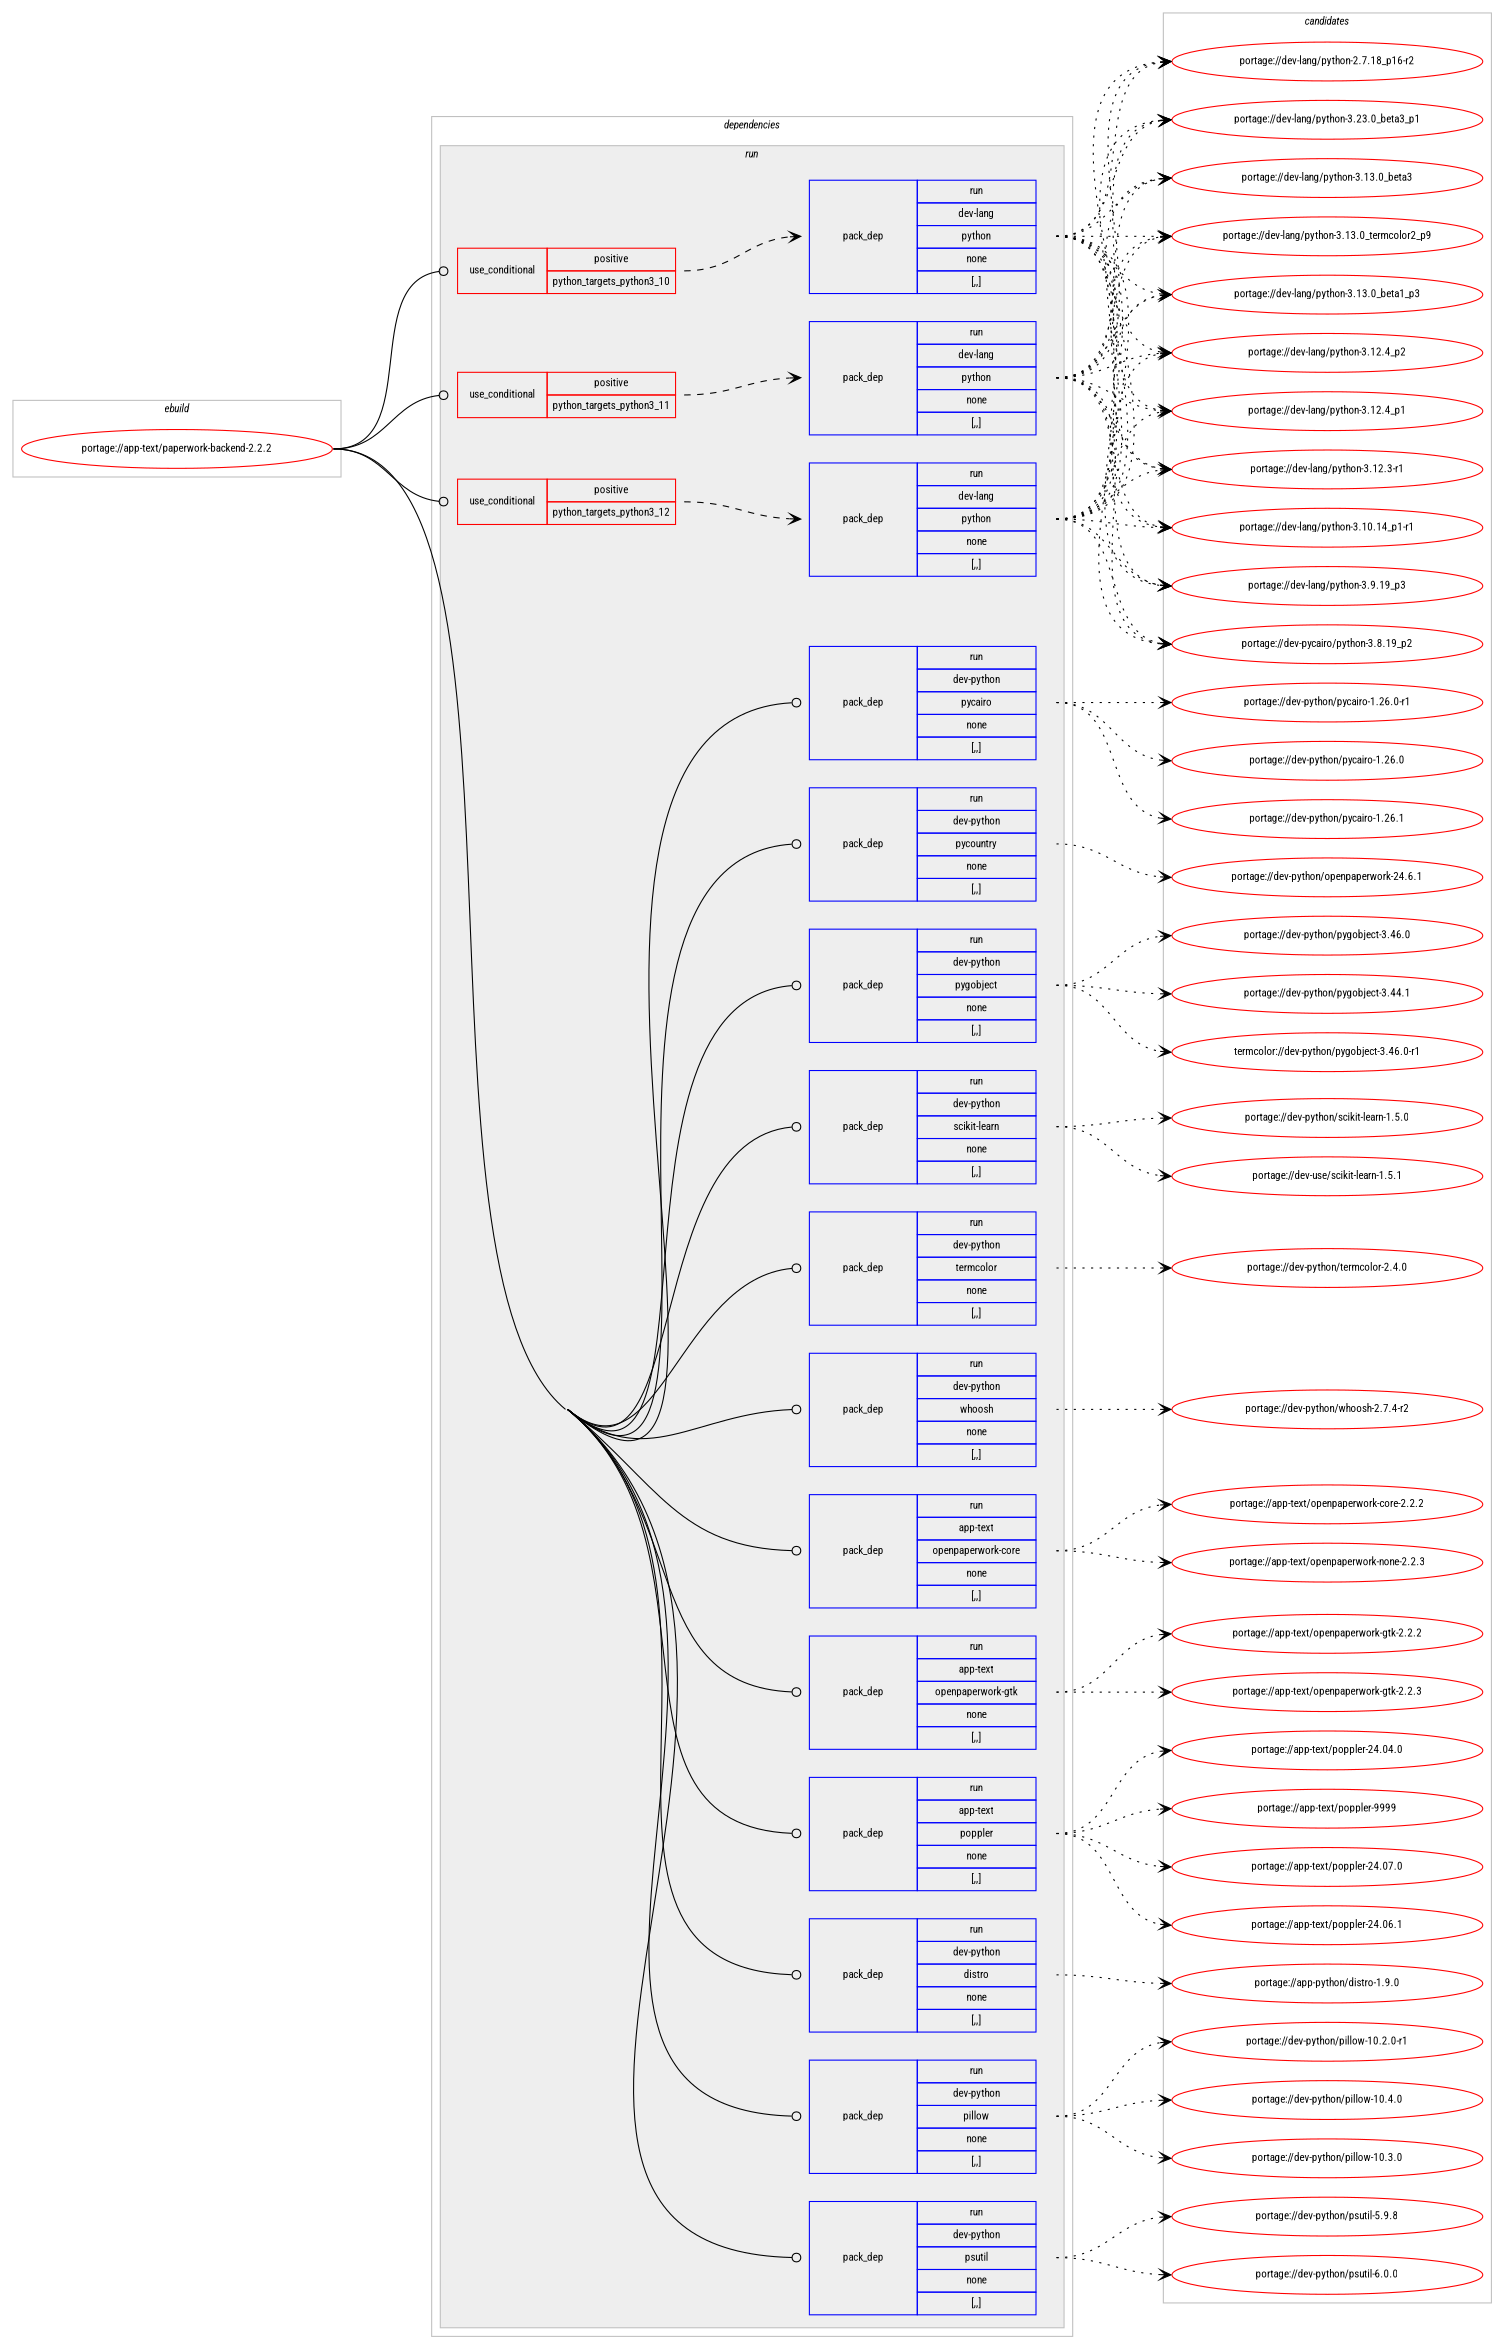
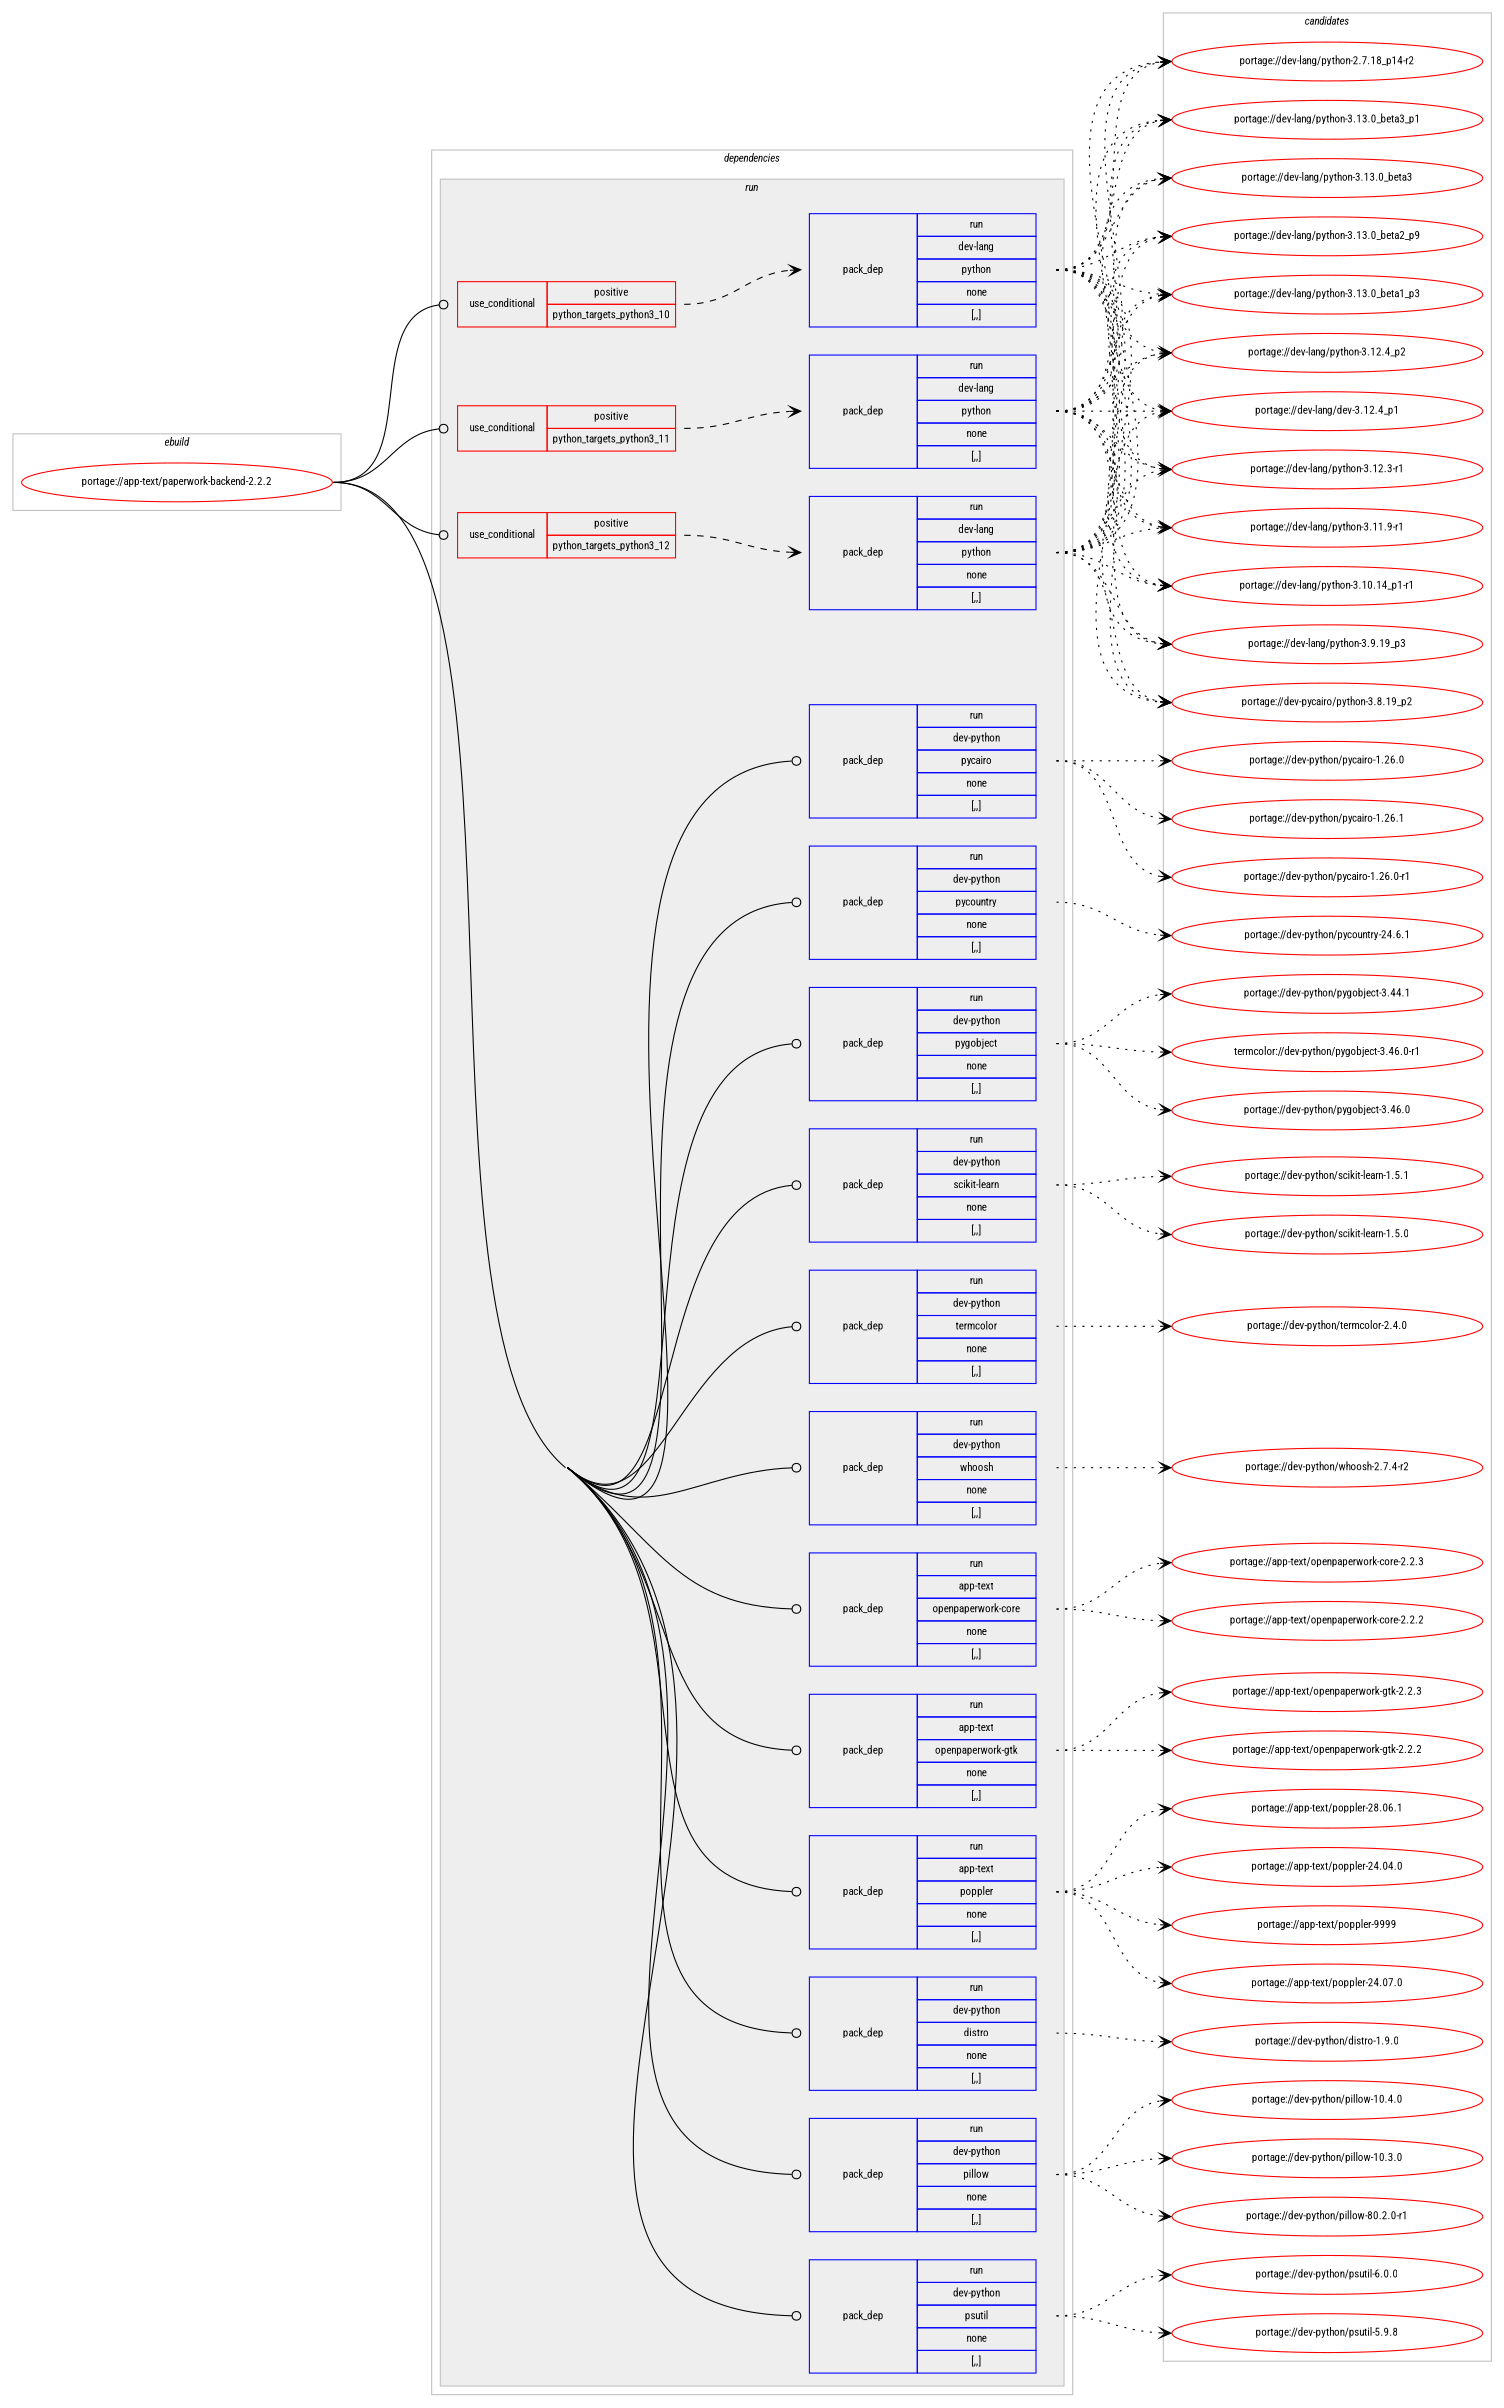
node "portage://dev-lang/python-2.7.18_p16-r2": label "portage://dev-lang/python-2.7.18_p16-r2" -> "portage://dev-lang/python-2.7.18_p14-r2"
node "portage://dev-lang/python-3.23.0_beta3_p1": label "portage://dev-lang/python-3.23.0_beta3_p1" -> "portage://dev-lang/python-3.13.0_beta3_p1"
node "portage://dev-lang/python-3.13.0_termcolor2_p9": label "portage://dev-lang/python-3.13.0_termcolor2_p9" -> "portage://dev-lang/python-3.13.0_beta2_p9"
node "portage://dev-lang/python-3.12.4_p1": label "portage://dev-lang/python-3.12.4_p1" -> "portage://dev-lang/dev-3.12.4_p1"
node "portage://dev-lang/python-3.11.9-r1": added
node "portage://dev-python/openpaperwork-24.6.1": label "portage://dev-python/openpaperwork-24.6.1" -> "portage://dev-python/pycountry-24.6.1"
node "portage://dev-use/scikit-learn-1.5.1": label "portage://dev-use/scikit-learn-1.5.1" -> "portage://dev-python/scikit-learn-1.5.1"
node "portage://app-text/openpaperwork-none-2.2.3": label "portage://app-text/openpaperwork-none-2.2.3" -> "portage://app-text/openpaperwork-core-2.2.3"
node "portage://app-text/poppler-24.06.1": label "portage://app-text/poppler-24.06.1" -> "portage://app-text/poppler-28.06.1"
node "portage://app-python/distro-1.9.0": label "portage://app-python/distro-1.9.0" -> "portage://dev-python/distro-1.9.0"
node "portage://dev-python/pillow-10.2.0-r1": label "portage://dev-python/pillow-10.2.0-r1" -> "portage://dev-python/pillow-80.2.0-r1"
